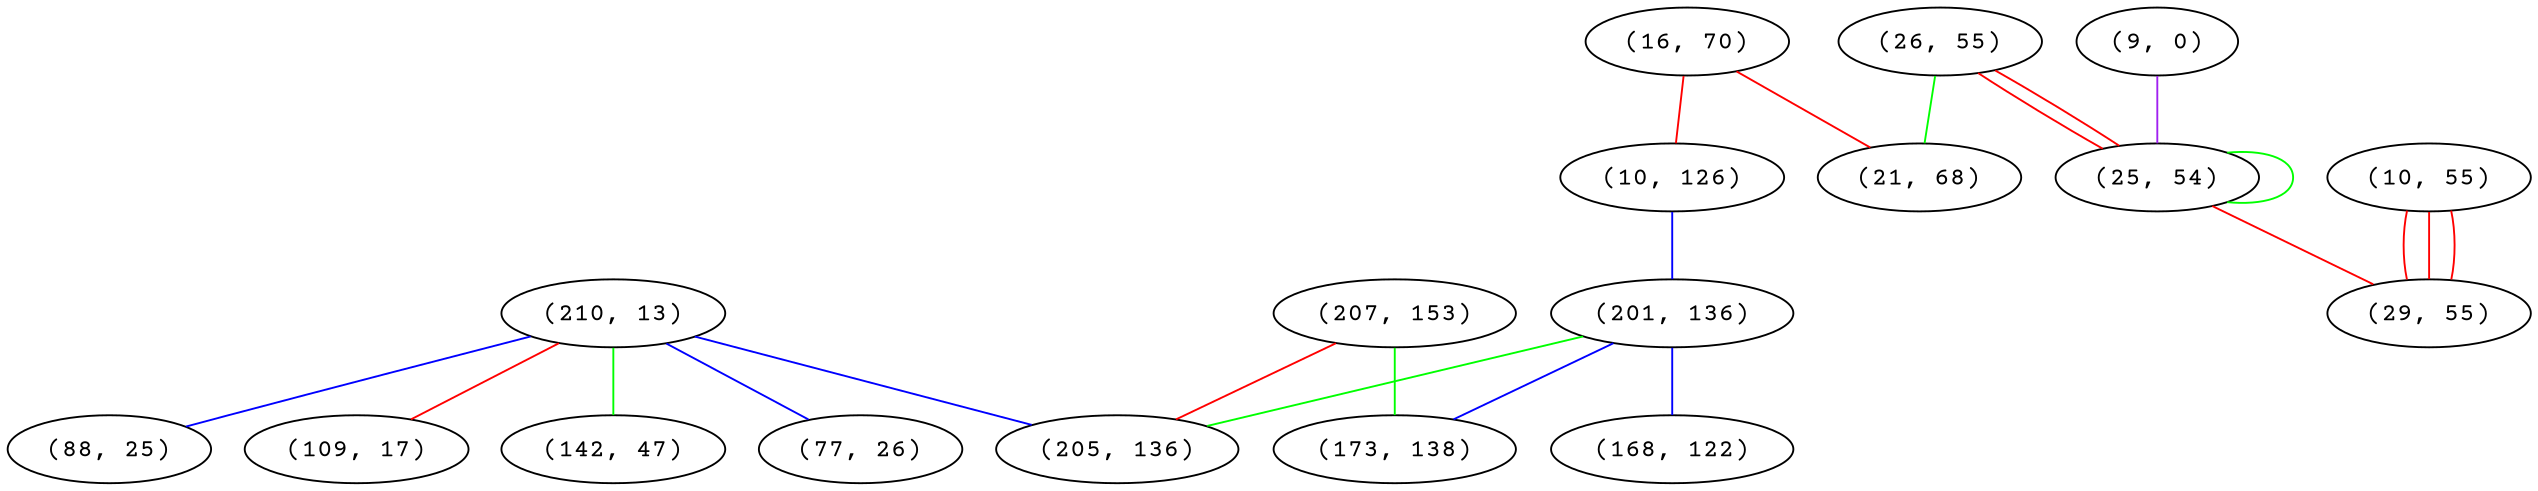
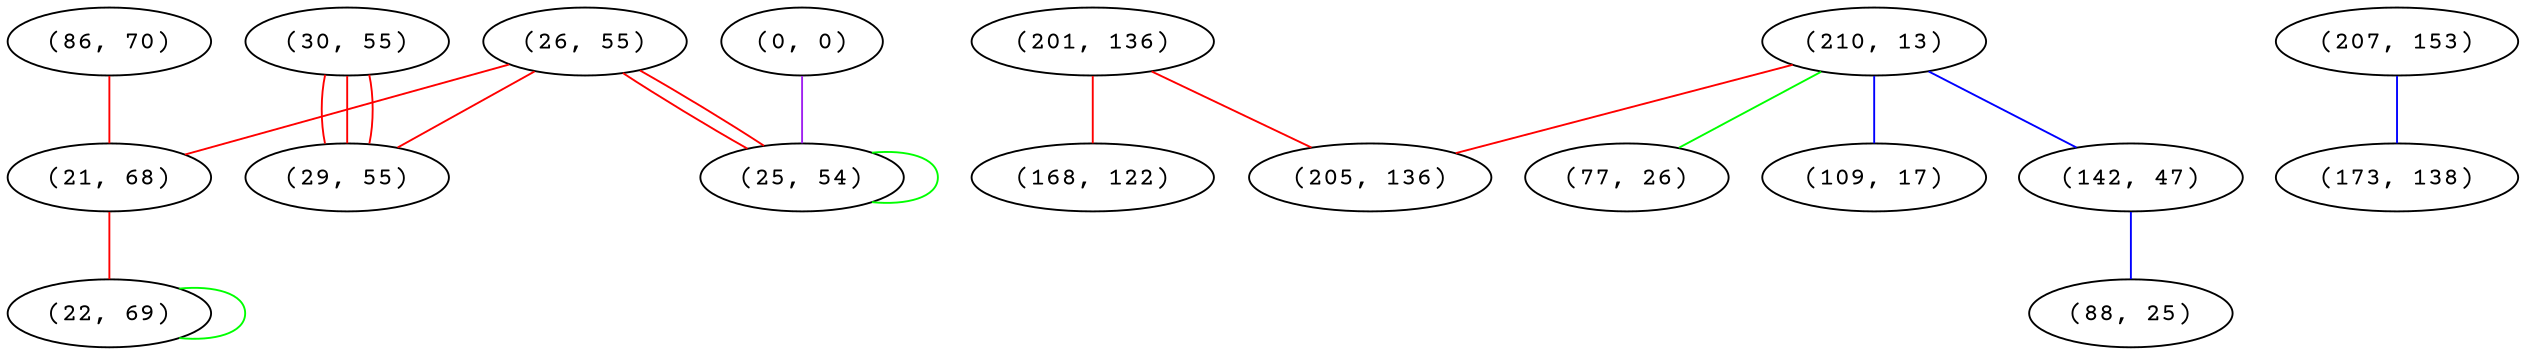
node "(16, 70)": label "(16, 70)" -> "(86, 70)"
node "(9, 0)": label "(9, 0)" -> "(0, 0)"
edge "(26, 55)" -- "(21, 68)": color green -> red
node "(10, 126)": removed
node "(10, 55)": label "(10, 55)" -> "(30, 55)"
edge "(25, 54)" -- "(29, 55)": now "(26, 55)" -- "(29, 55)"
node "(22, 69)": added
edge "(201, 136)" -- "(205, 136)": color green -> red
edge "(210, 13)" -- "(88, 25)": now "(142, 47)" -- "(88, 25)"
edge "(210, 13)" -- "(109, 17)": color red -> blue
edge "(210, 13)" -- "(142, 47)": color green -> blue
edge "(210, 13)" -- "(205, 136)": color blue -> red
edge "(207, 153)" -- "(205, 136)": removed
edge "(201, 136)" -- "(173, 138)": removed
edge "(201, 136)" -- "(168, 122)": color blue -> red
edge "(210, 13)" -- "(77, 26)": color blue -> green
edge "(207, 153)" -- "(173, 138)": color green -> blue
